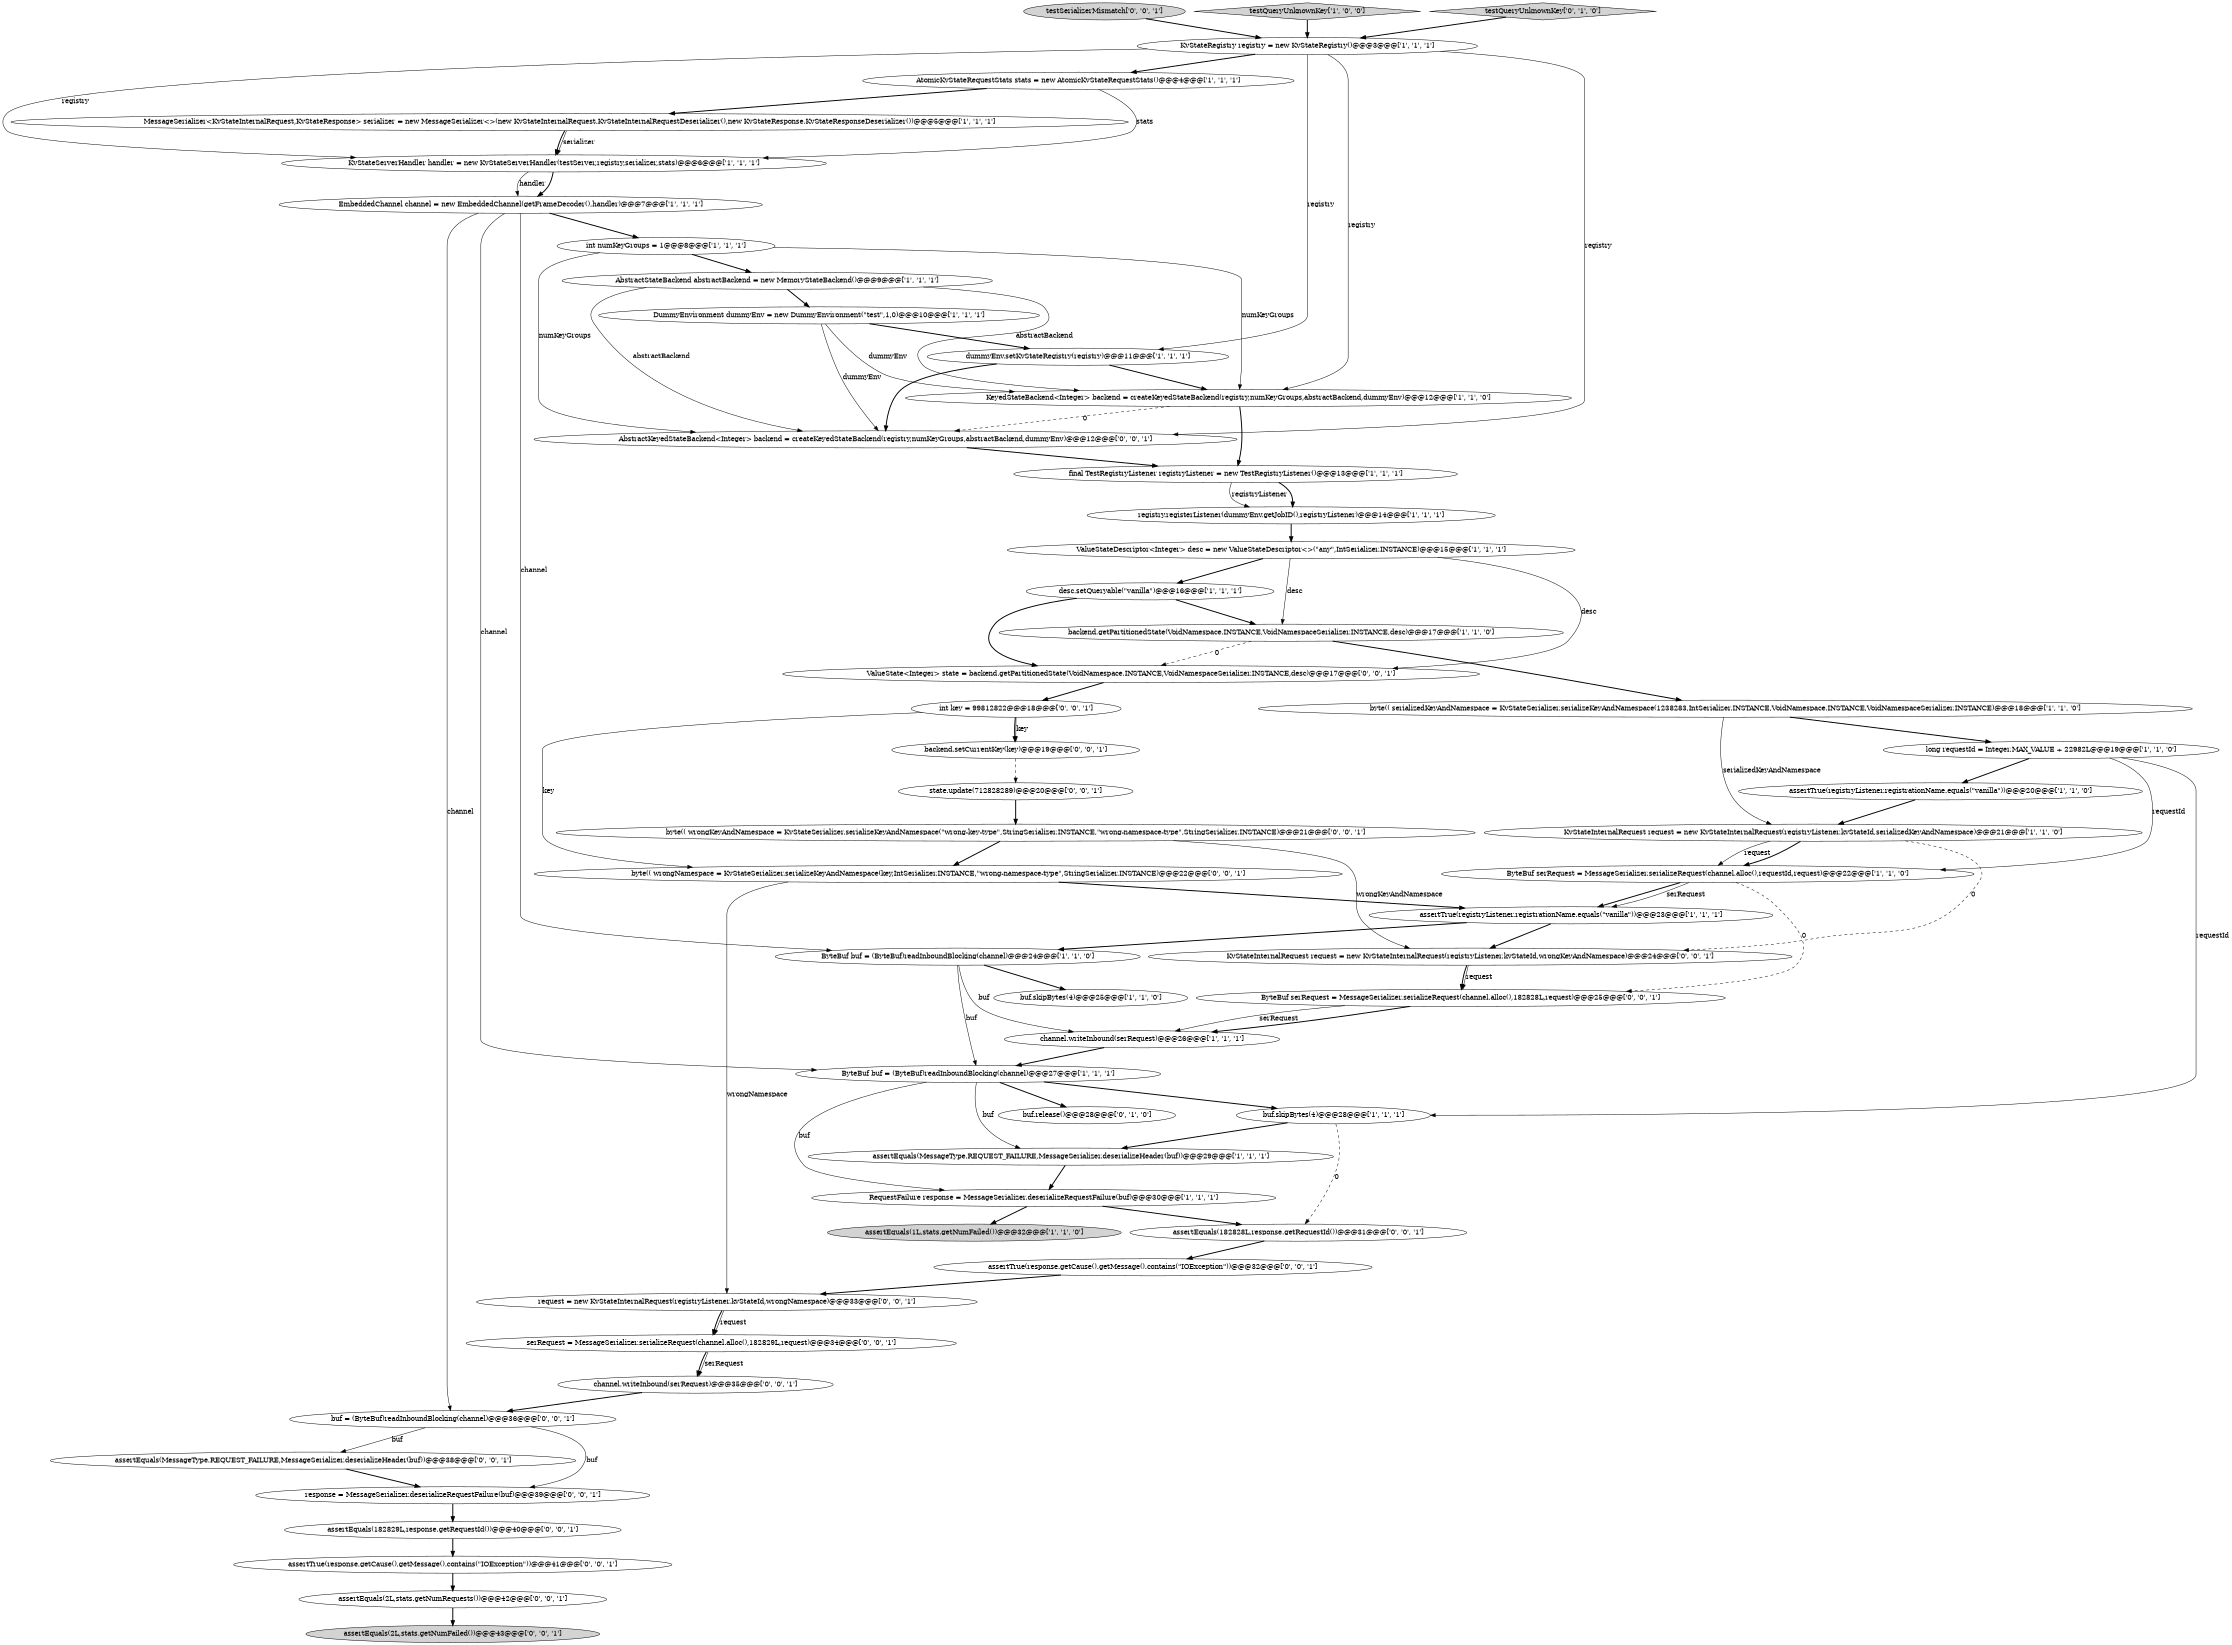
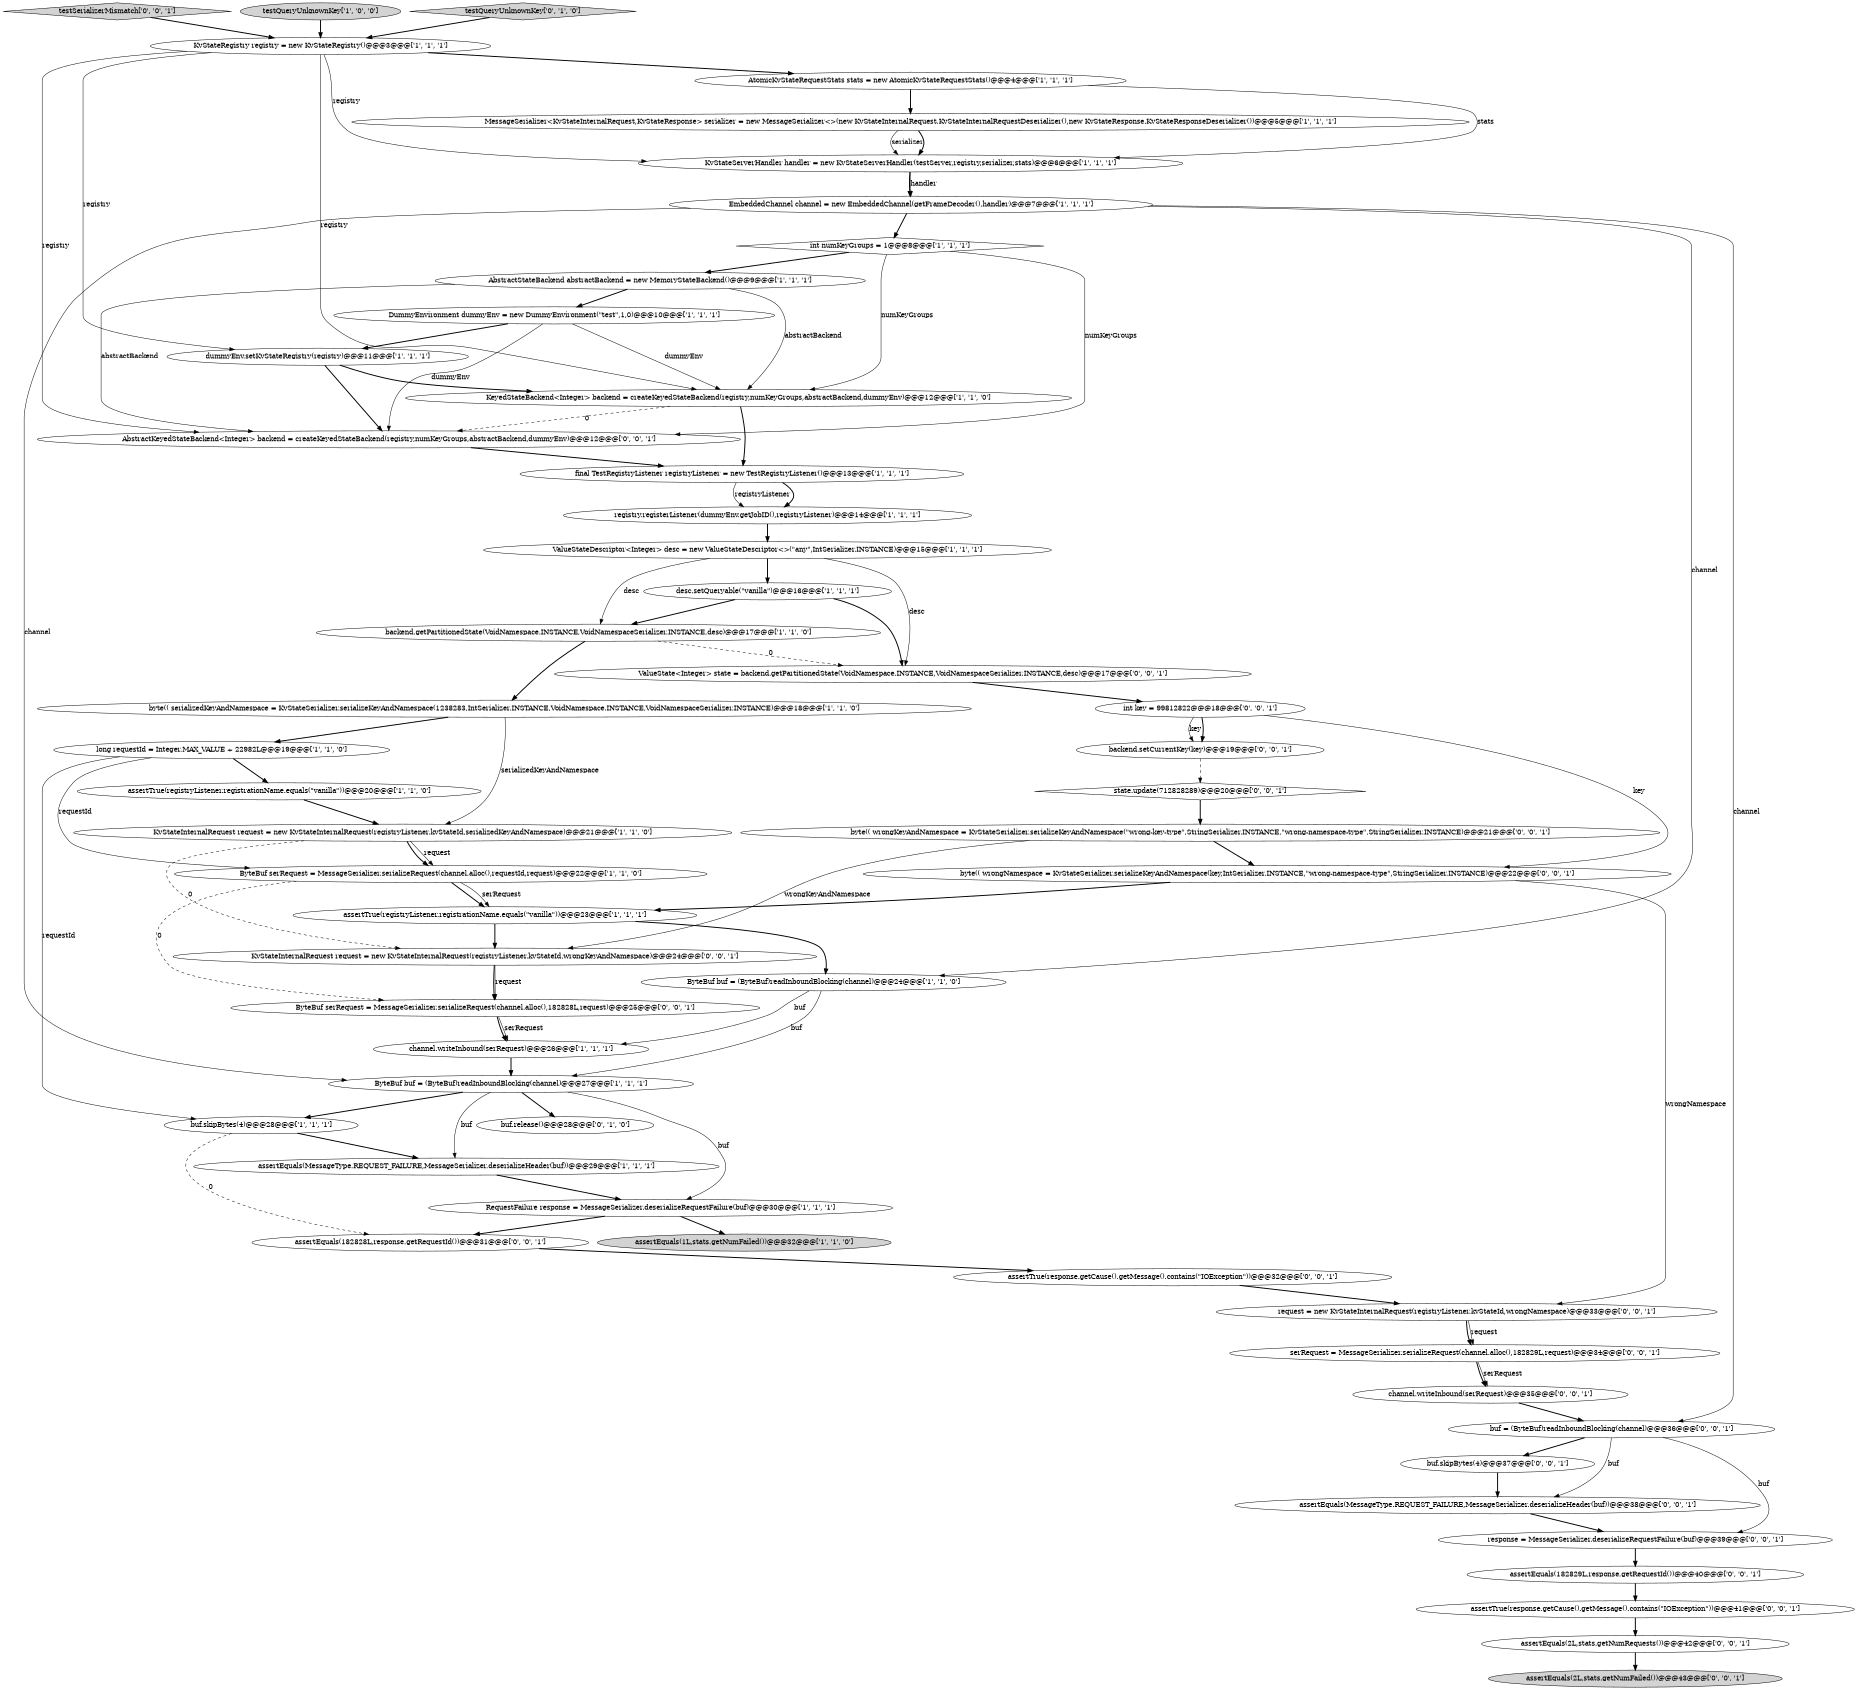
node "testSerializerMismatch['0', '0', '1']": shape ellipse -> diamond
node "testQueryUnknownKey['1', '0', '0']": shape diamond -> ellipse
node "int numKeyGroups = 1@@@8@@@['1', '1', '1']": shape ellipse -> diamond
node "state.update(712828289)@@@20@@@['0', '0', '1']": shape ellipse -> diamond
node "buf.skipBytes(4)@@@25@@@['1', '1', '0']": removed
node "buf.skipBytes(4)@@@37@@@['0', '0', '1']": added
